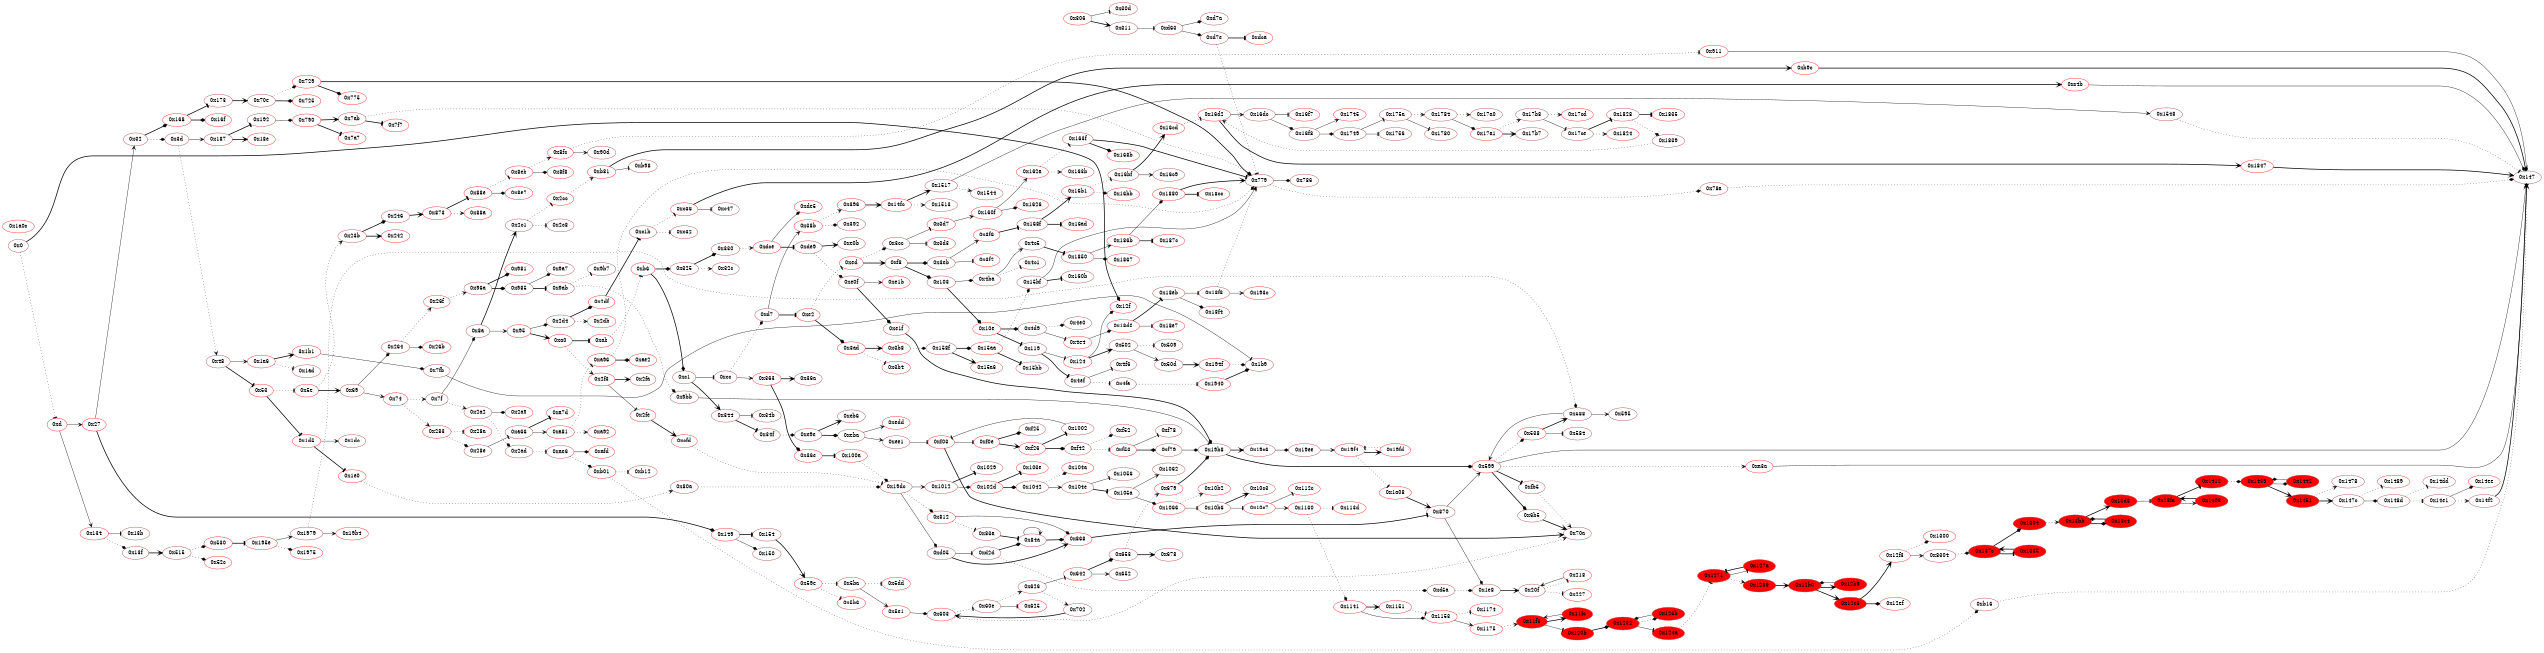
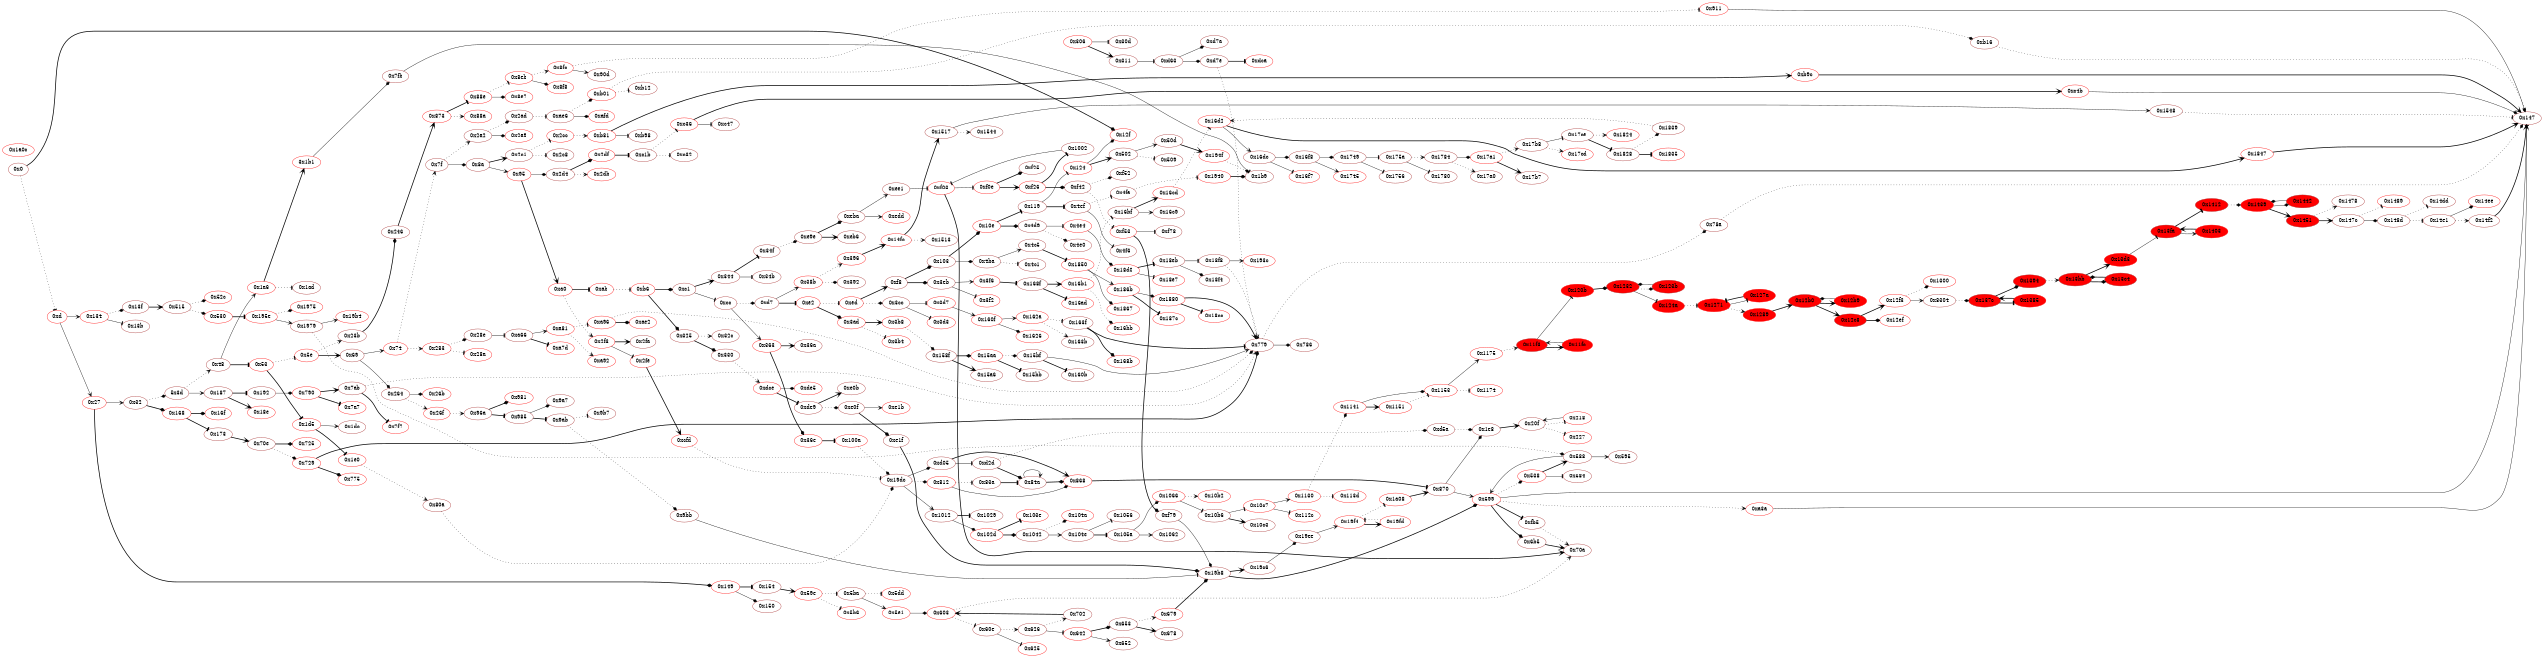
node "0x3d": label "0x3d" -> "5x3d"
node "0x242": removed
edge "0x96a" -> "0x985": arrowhead diamond -> tee
